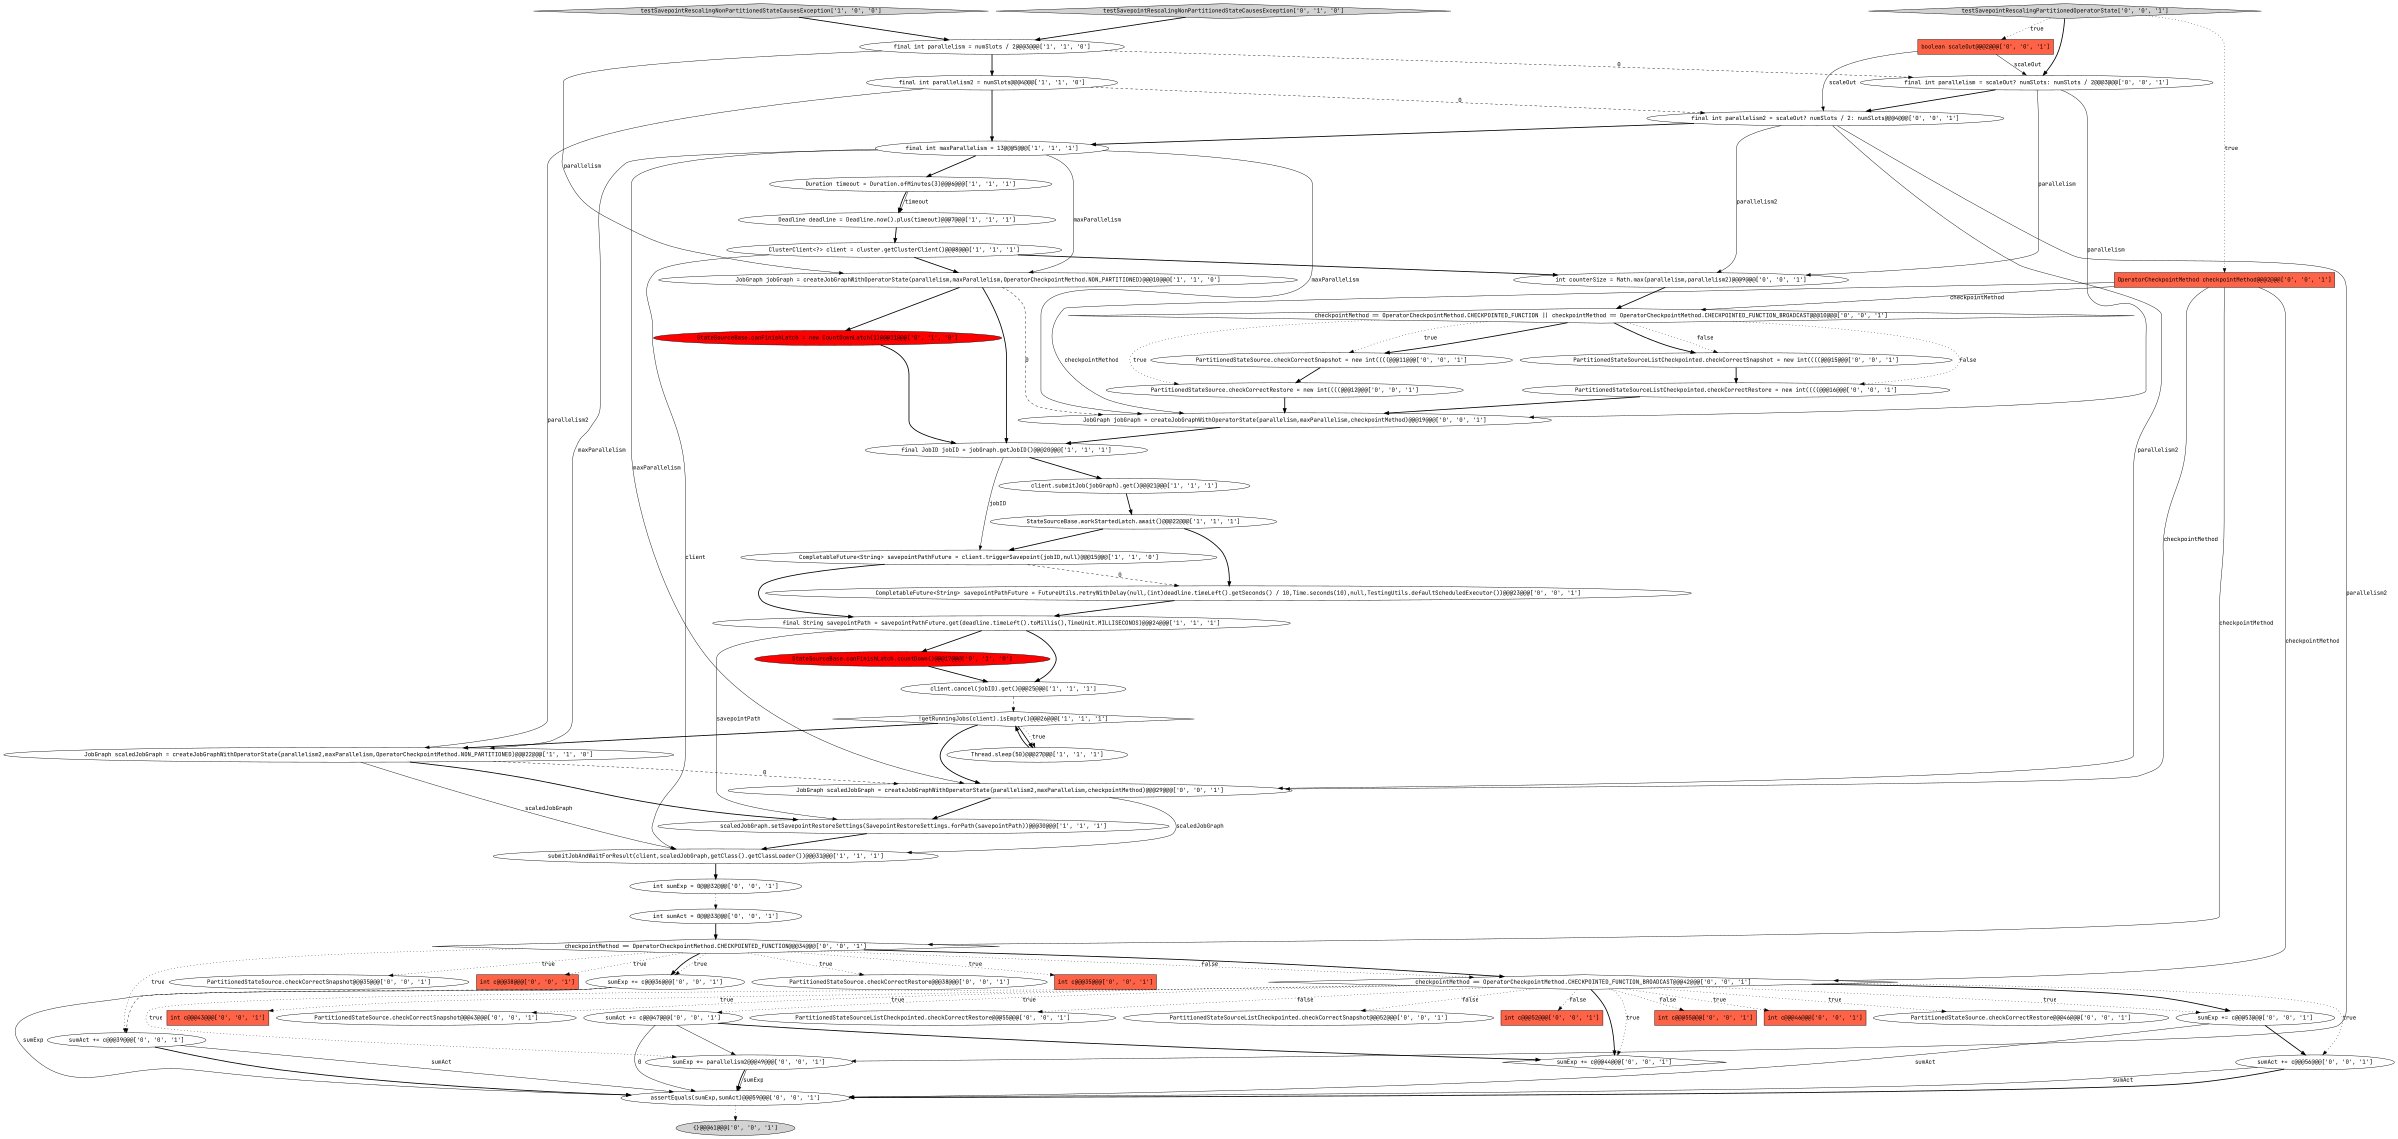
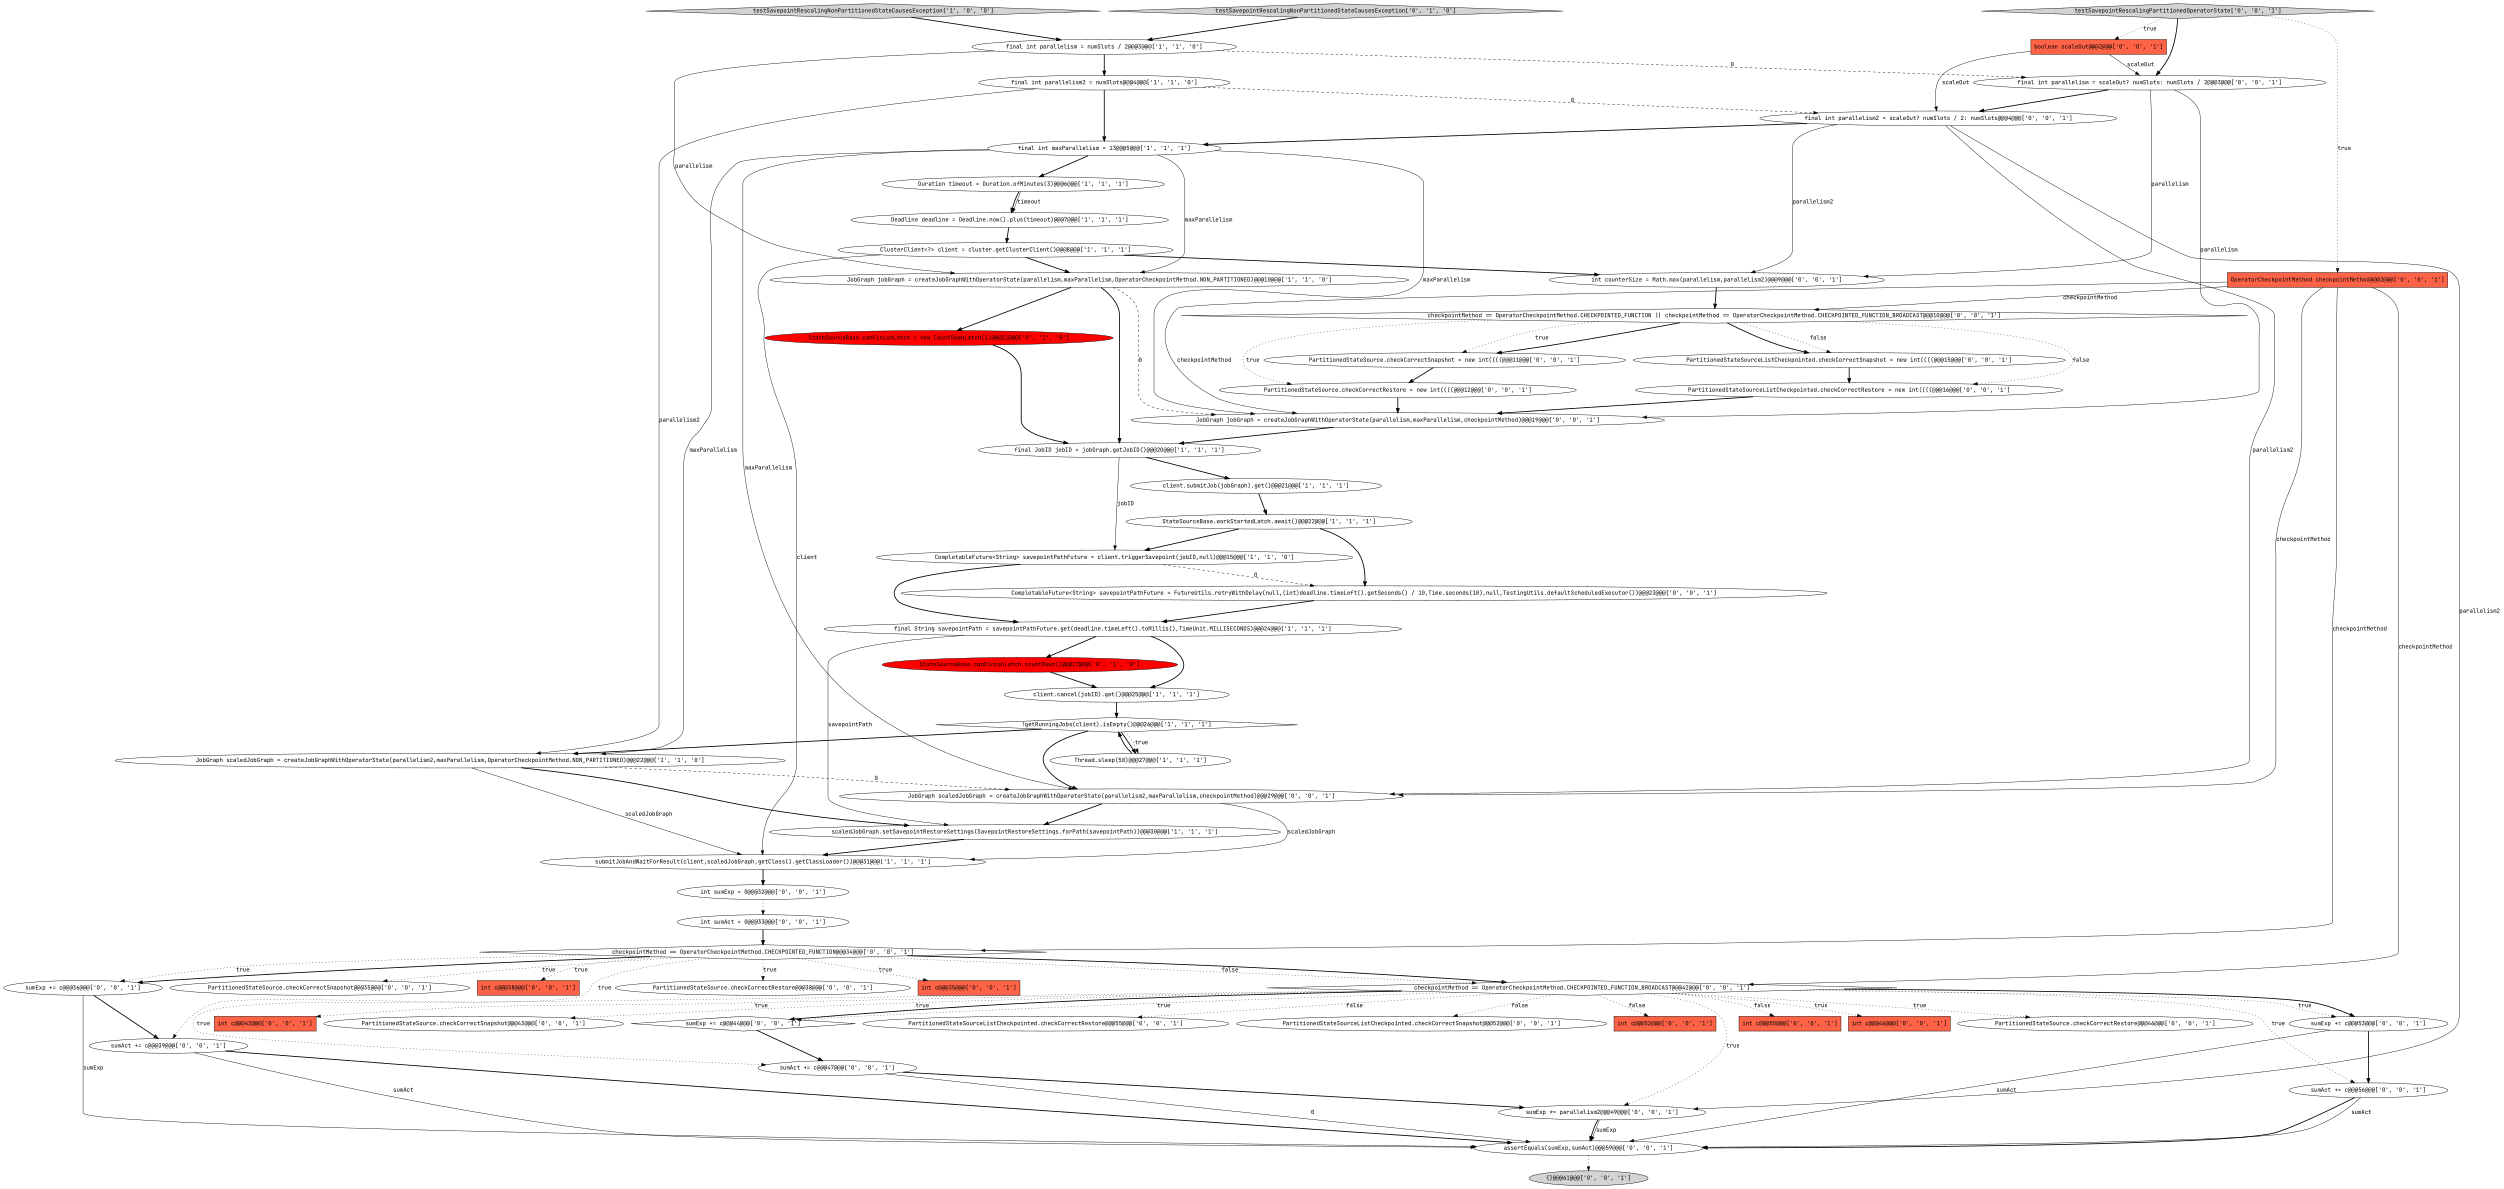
edge "client.cancel(jobID).get()@@@25@@@['1', '1', '1']" -> "!getRunningJobs(client).isEmpty()@@@26@@@['1', '1', '1']": style dashed -> bold
edge "sumExp += c@@@36@@@['0', '0', '1']" -> "sumAct += c@@@39@@@['0', '0', '1']": style dashed -> bold
edge "sumAct += c@@@47@@@['0', '0', '1']" -> "sumExp *= parallelism2@@@49@@@['0', '0', '1']": style solid -> bold
edge "sumAct += c@@@47@@@['0', '0', '1']" -> "sumExp += c@@@44@@@['0', '0', '1']": reversed
